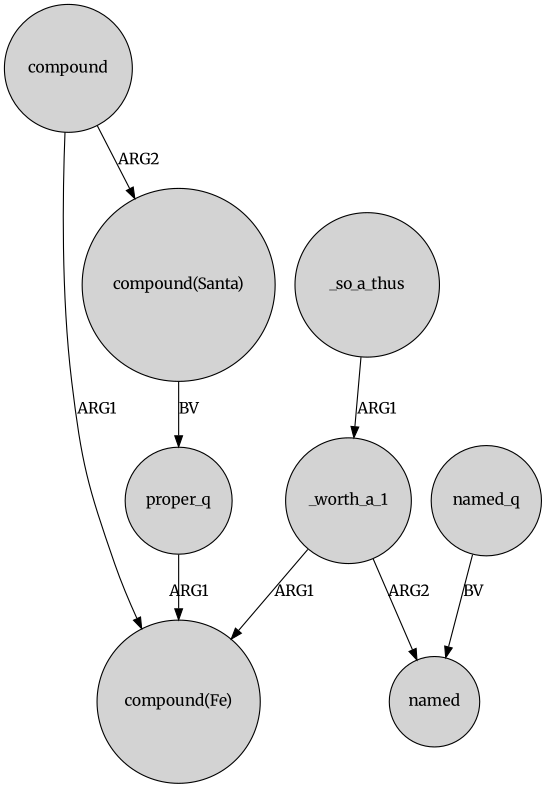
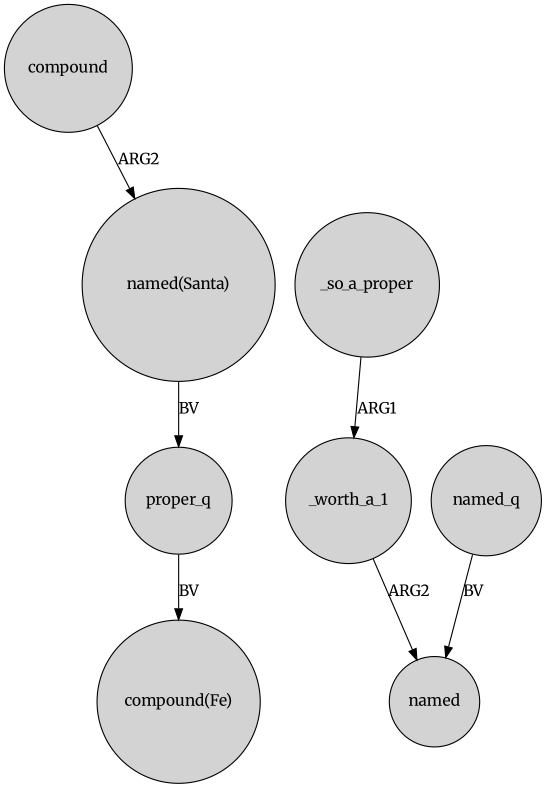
node "compound(Santa)": label "compound(Santa)" -> "named(Santa)"
node "_so_a_thus": label "_so_a_thus" -> "_so_a_proper"
edge "compound" -> "compound(Fe)": removed, label "ARG1"
edge "_worth_a_1" -> "compound(Fe)": removed, label "ARG1"
edge "proper_q" -> "compound(Fe)": label "ARG1" -> "BV"
